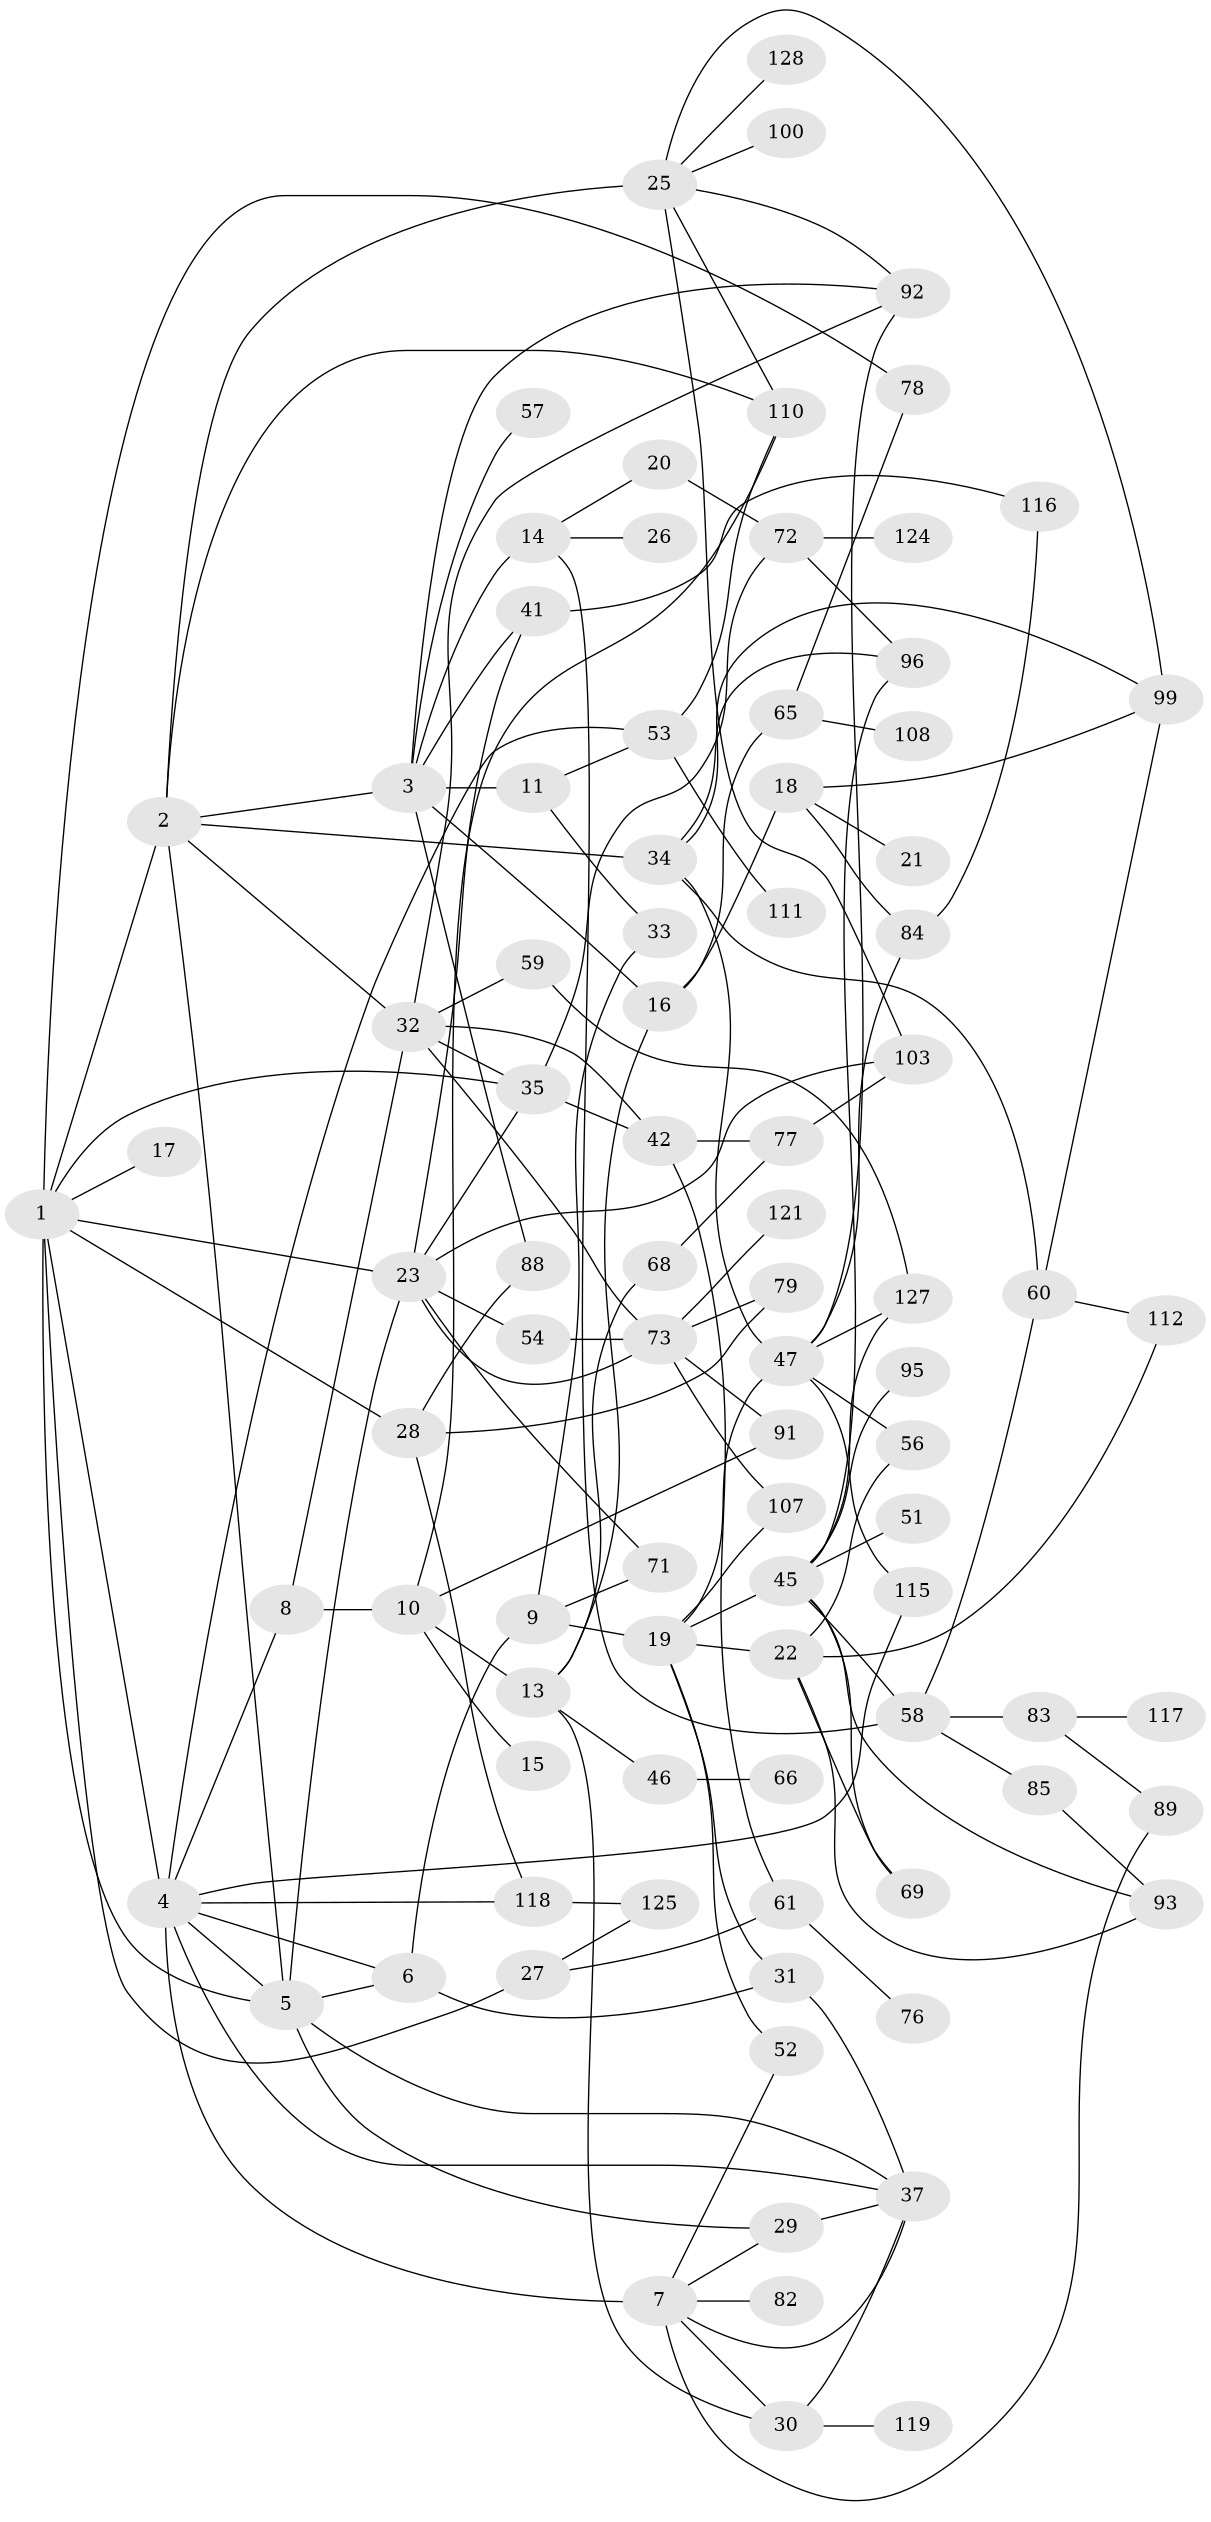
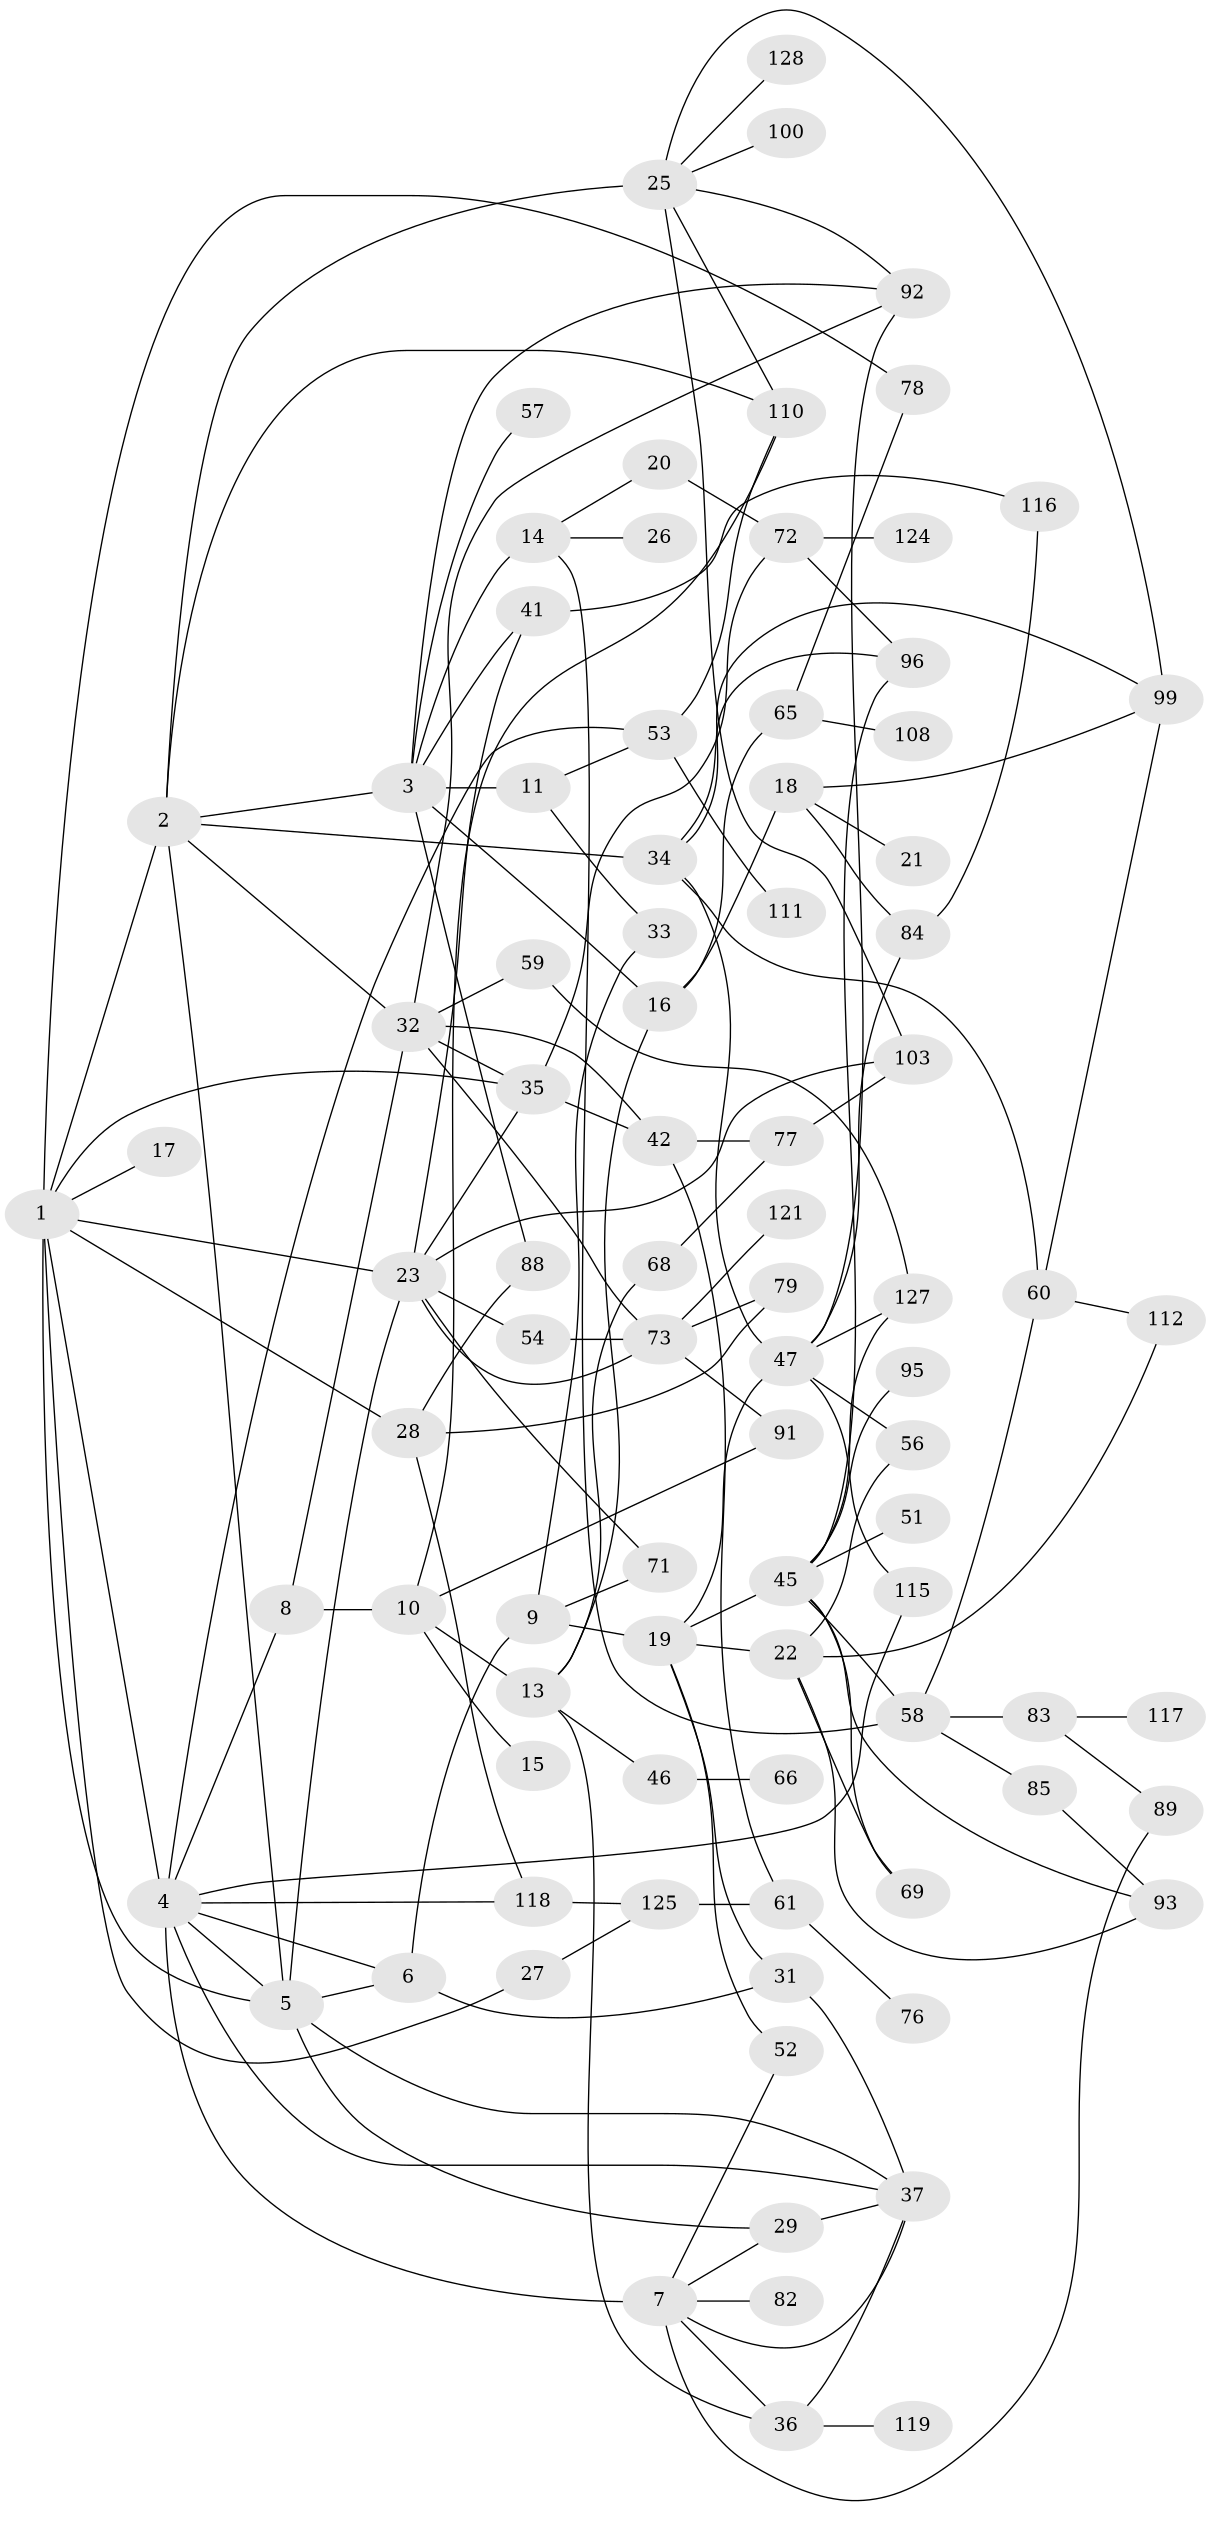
node "107": removed
edge "61" -- "27": now "61" -- "125"
node "30": label "30" -> "36"
